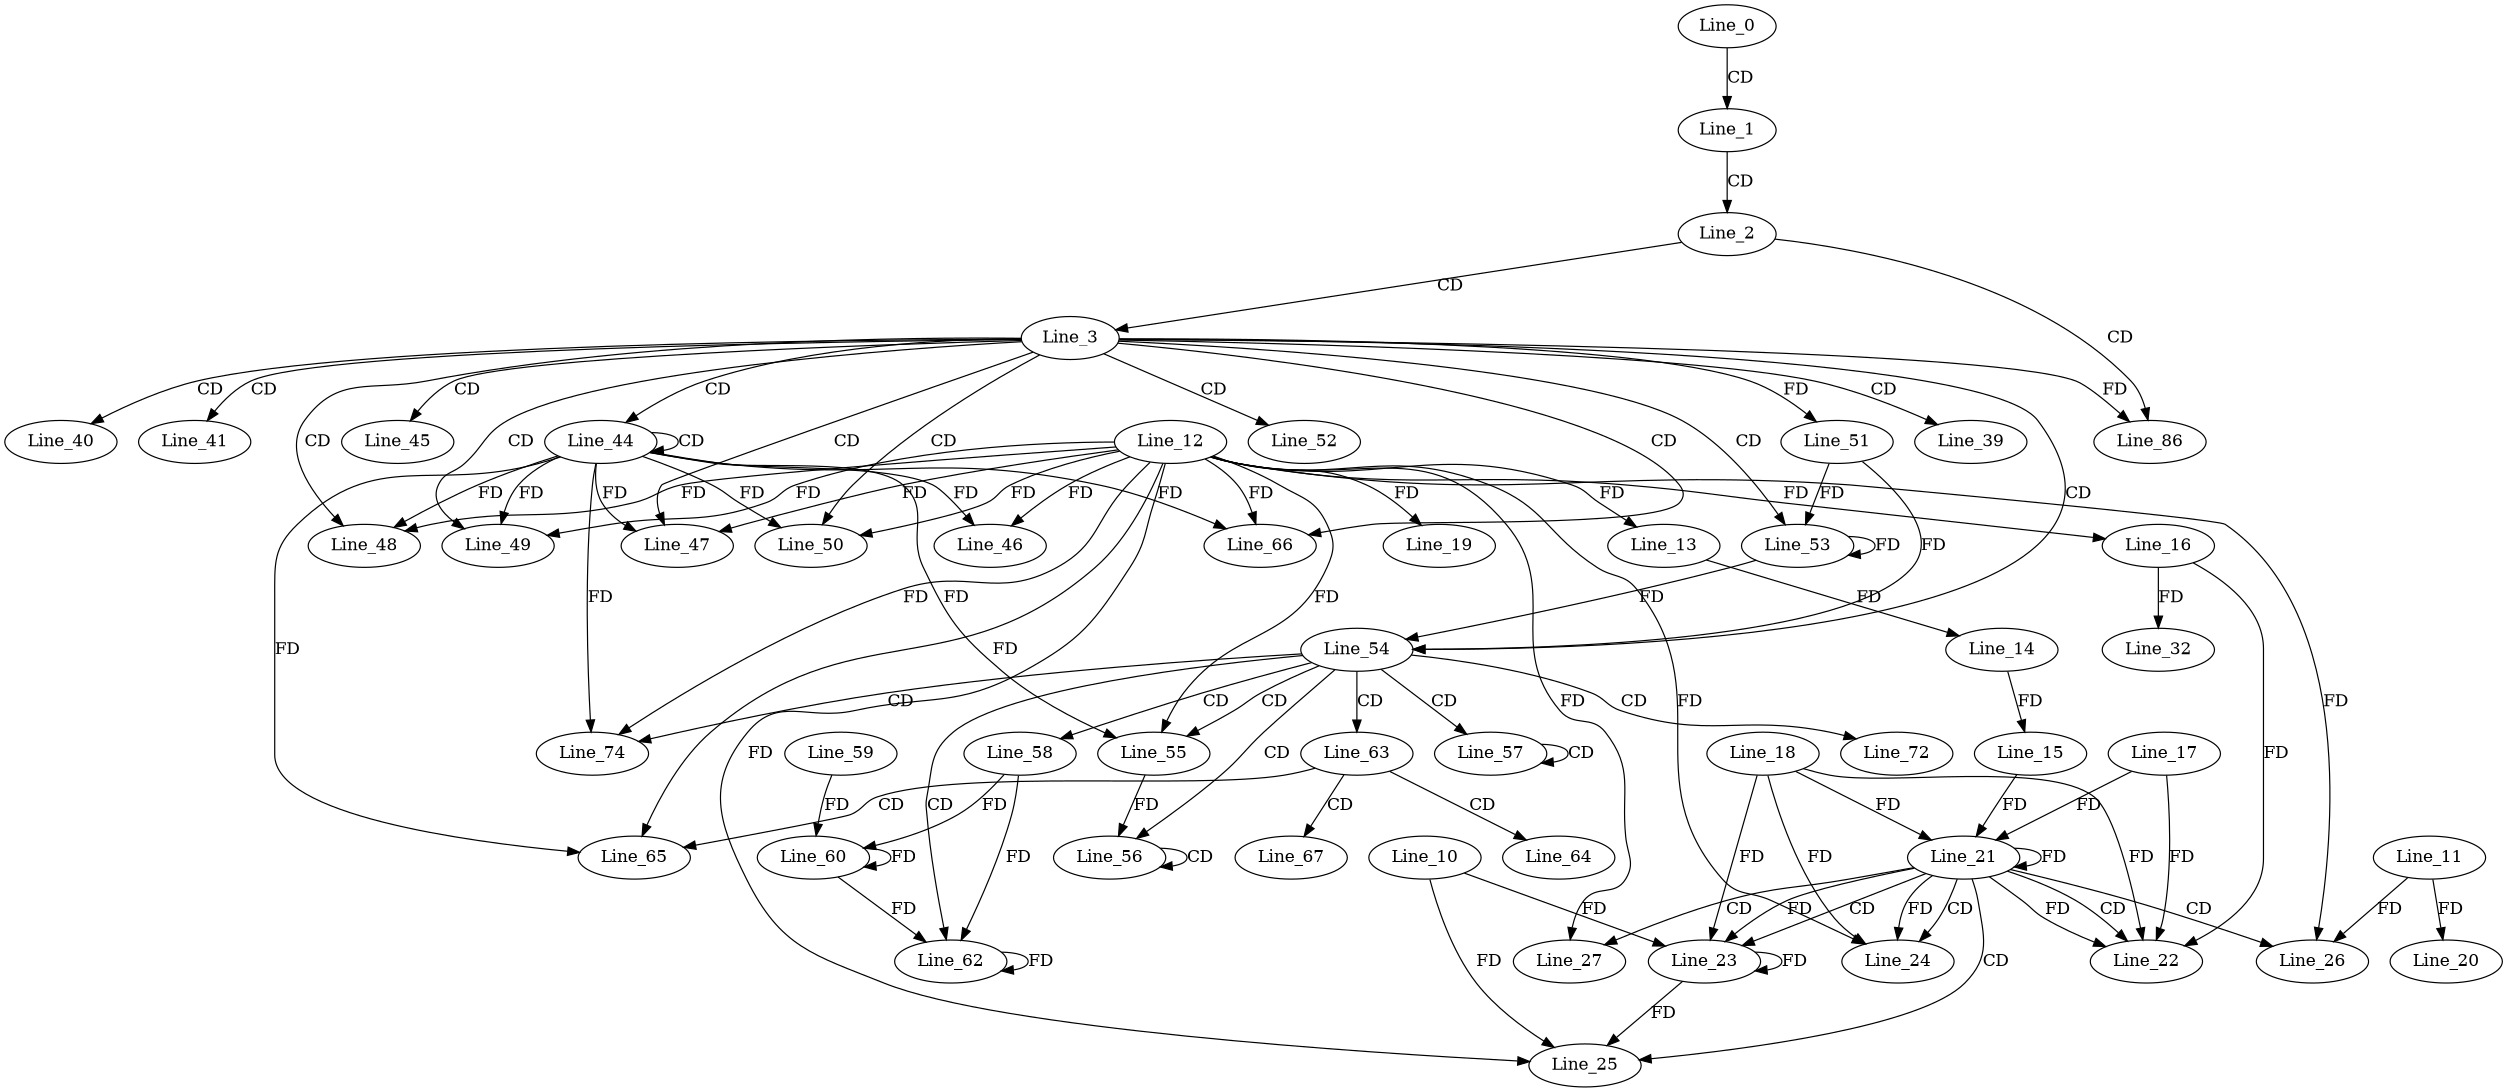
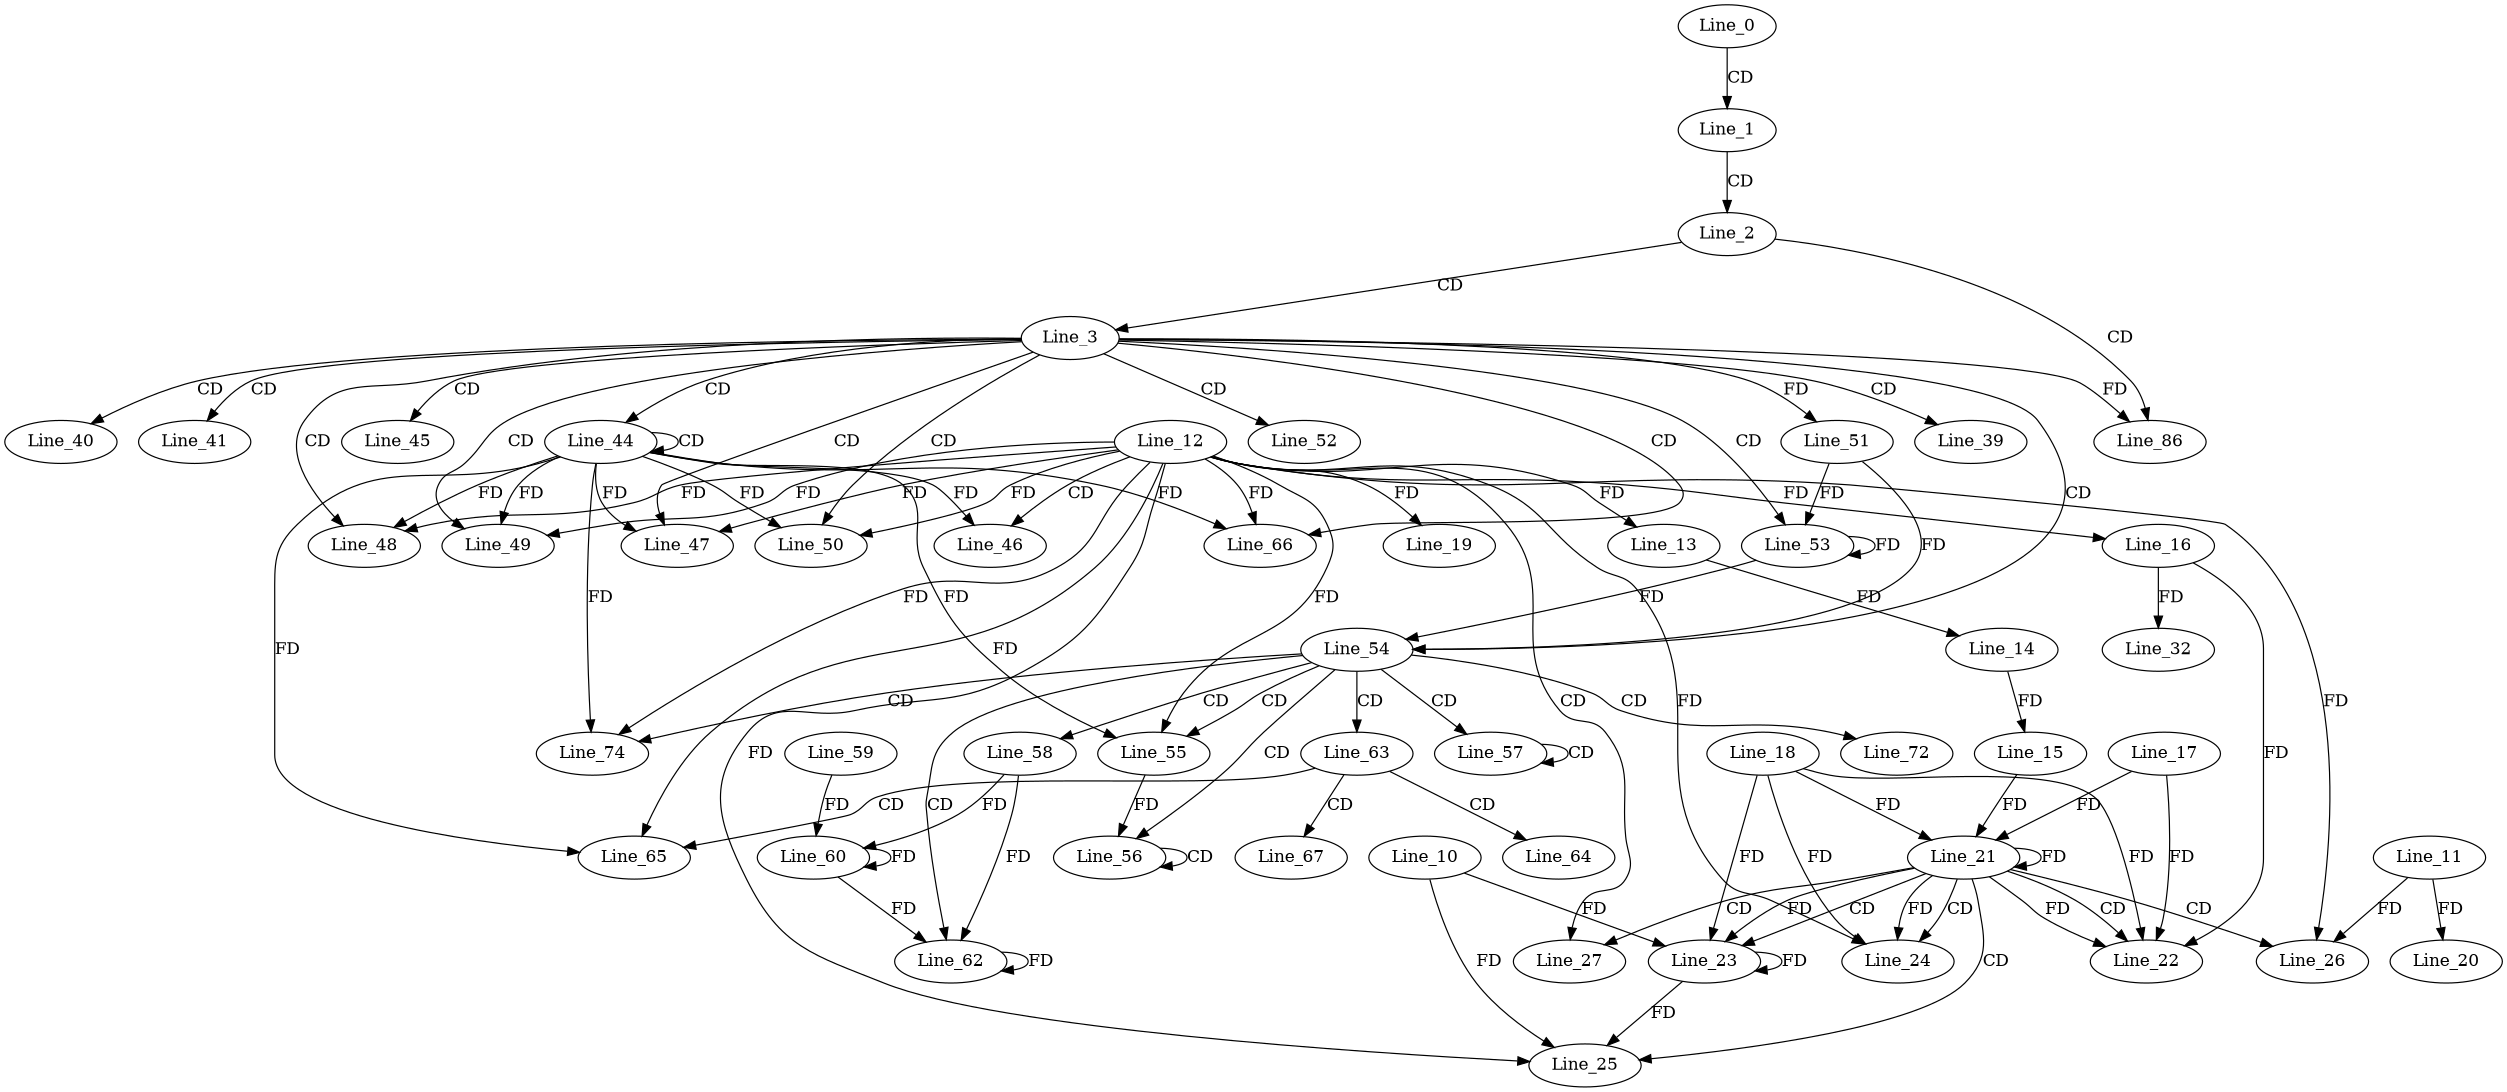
edge "Line_12" -> "Line_46": label "FD" -> "CD"
edge "Line_12" -> "Line_27": label "FD" -> "CD"
